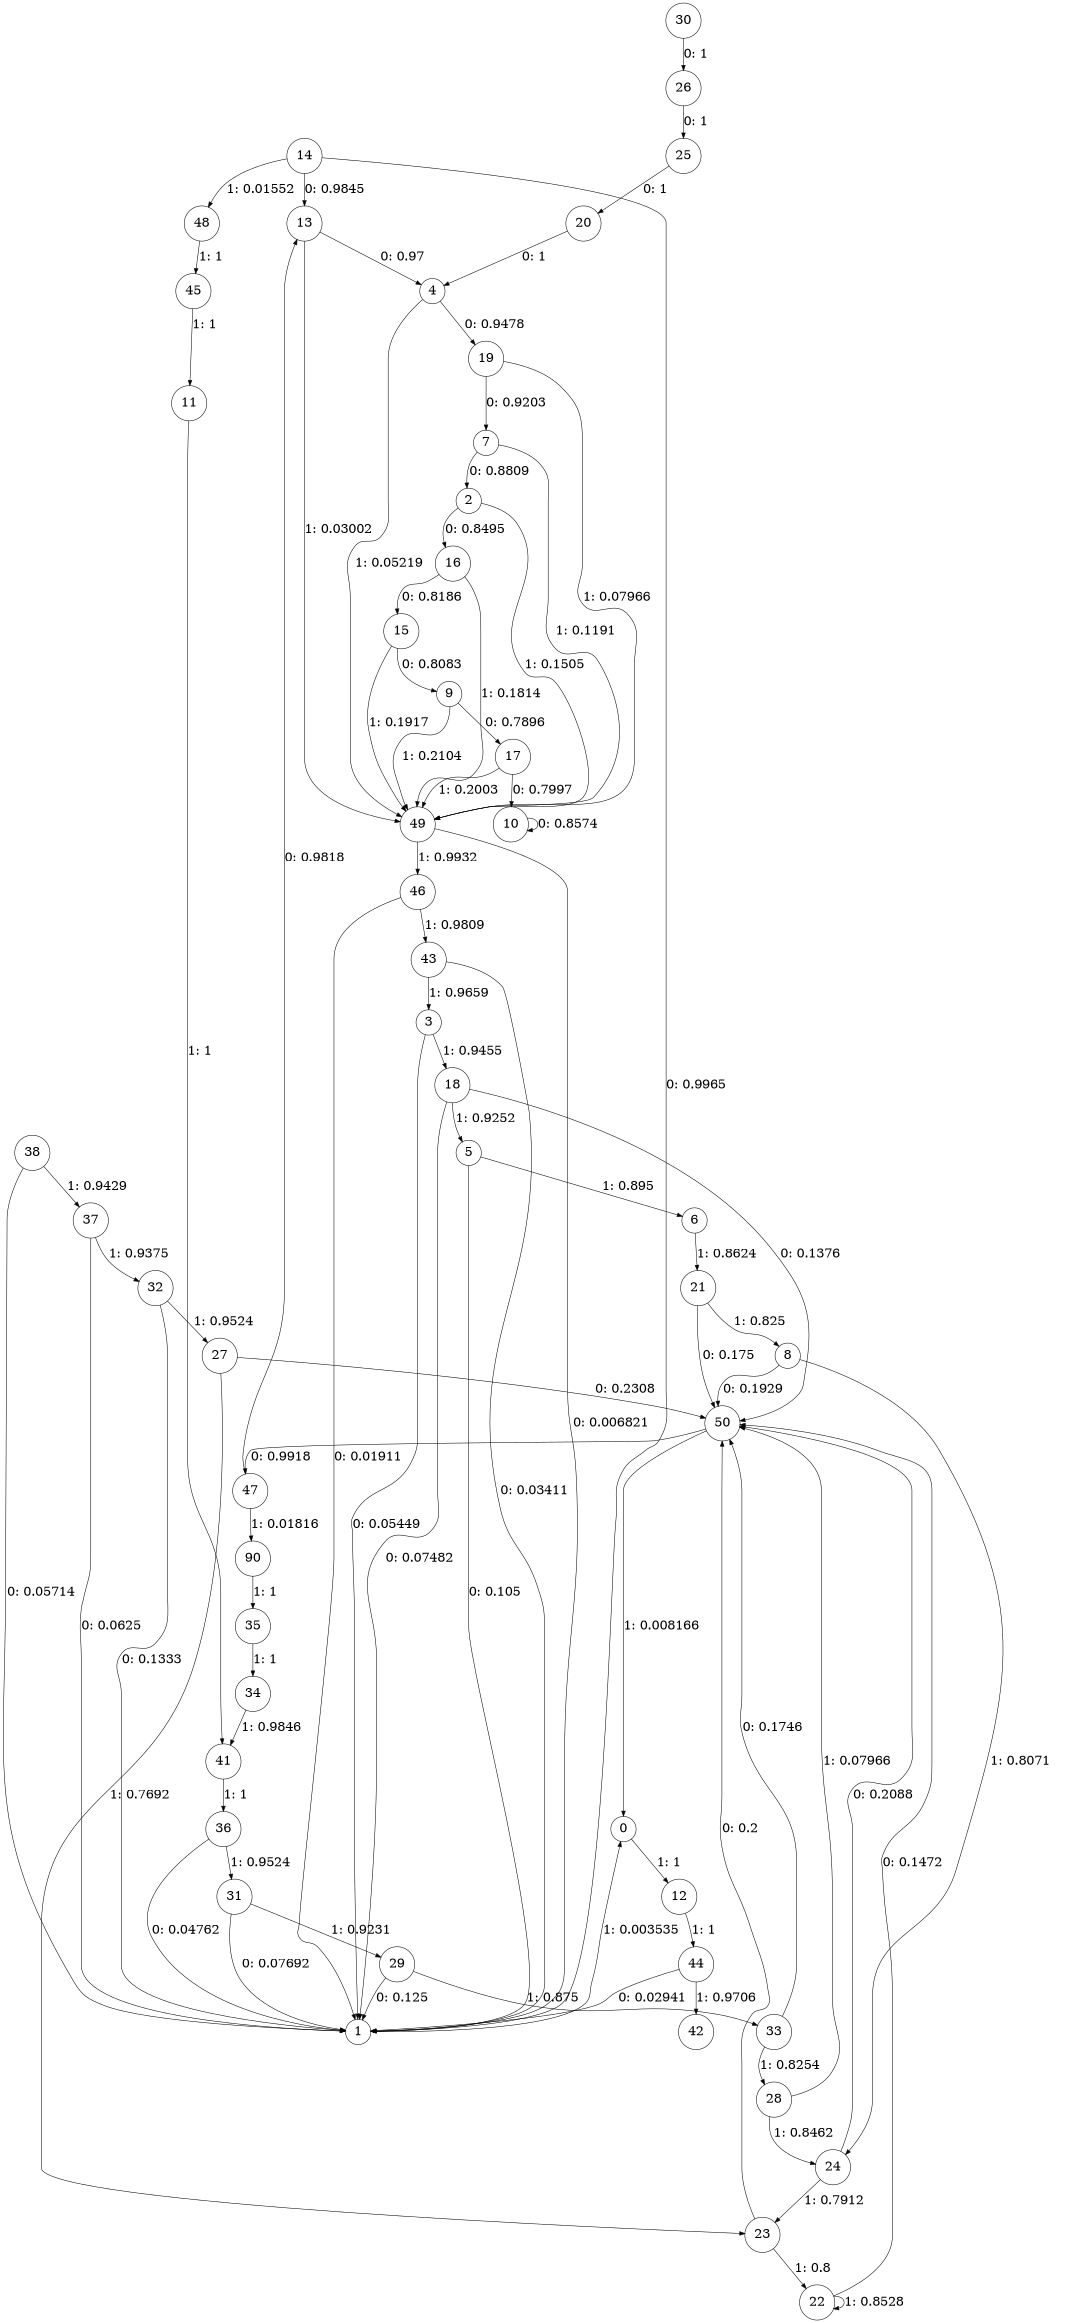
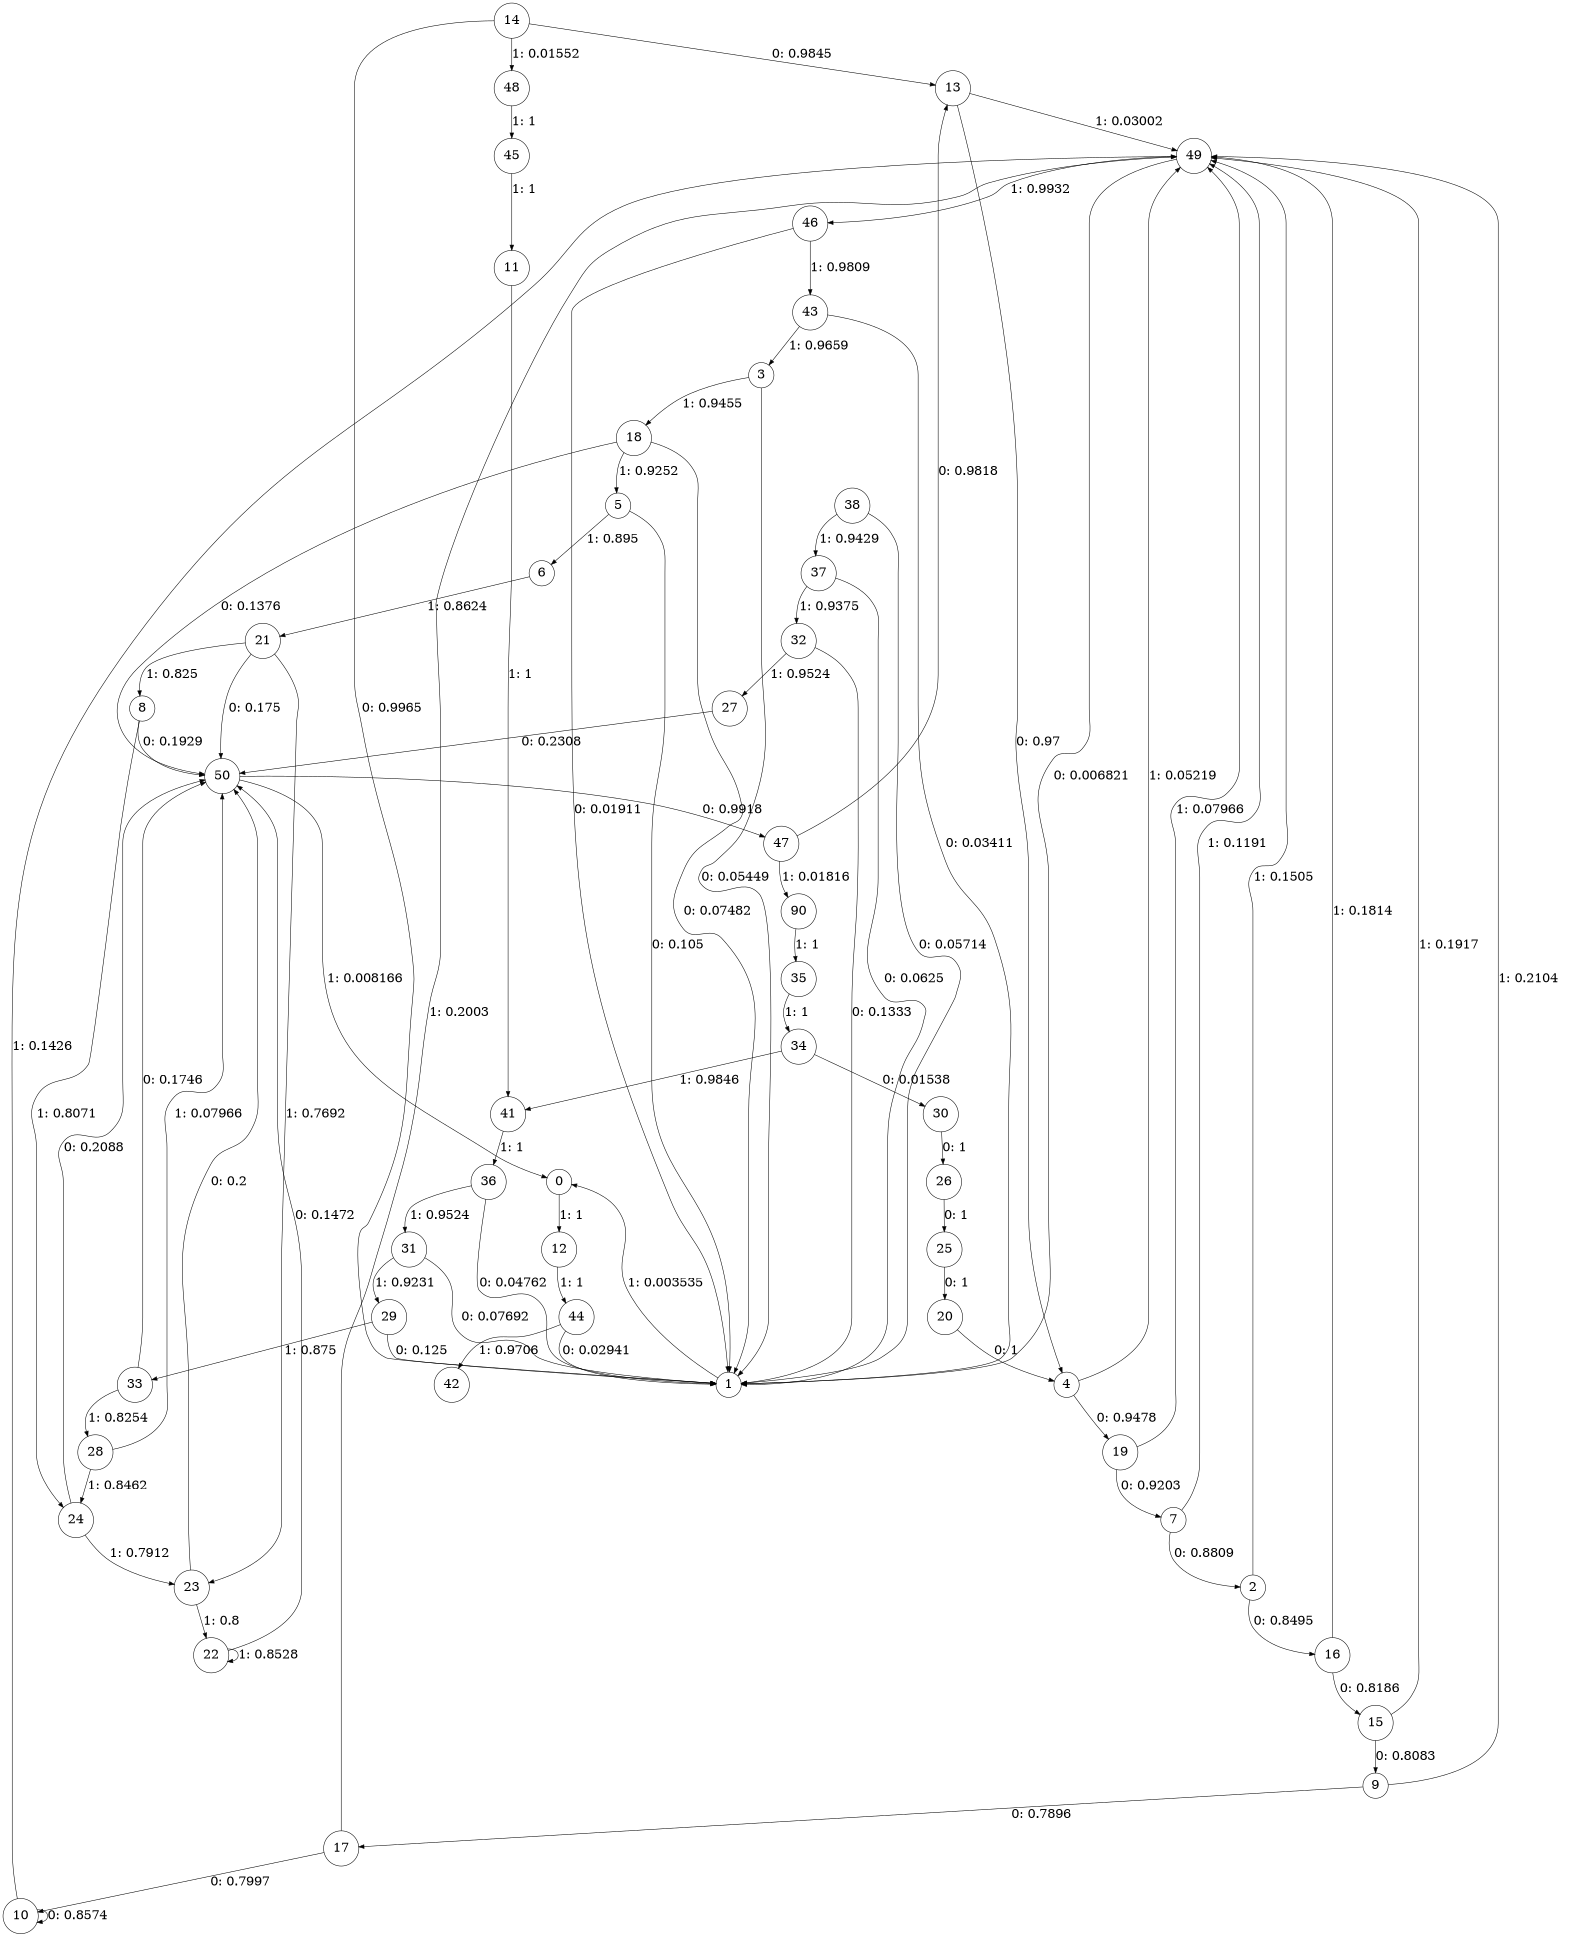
edge "10" -> "49": added, label "1: 0.1426"
edge "34" -> "30": added, label "0: 0.01538"
edge "27" -> "23": now "21" -> "23"
